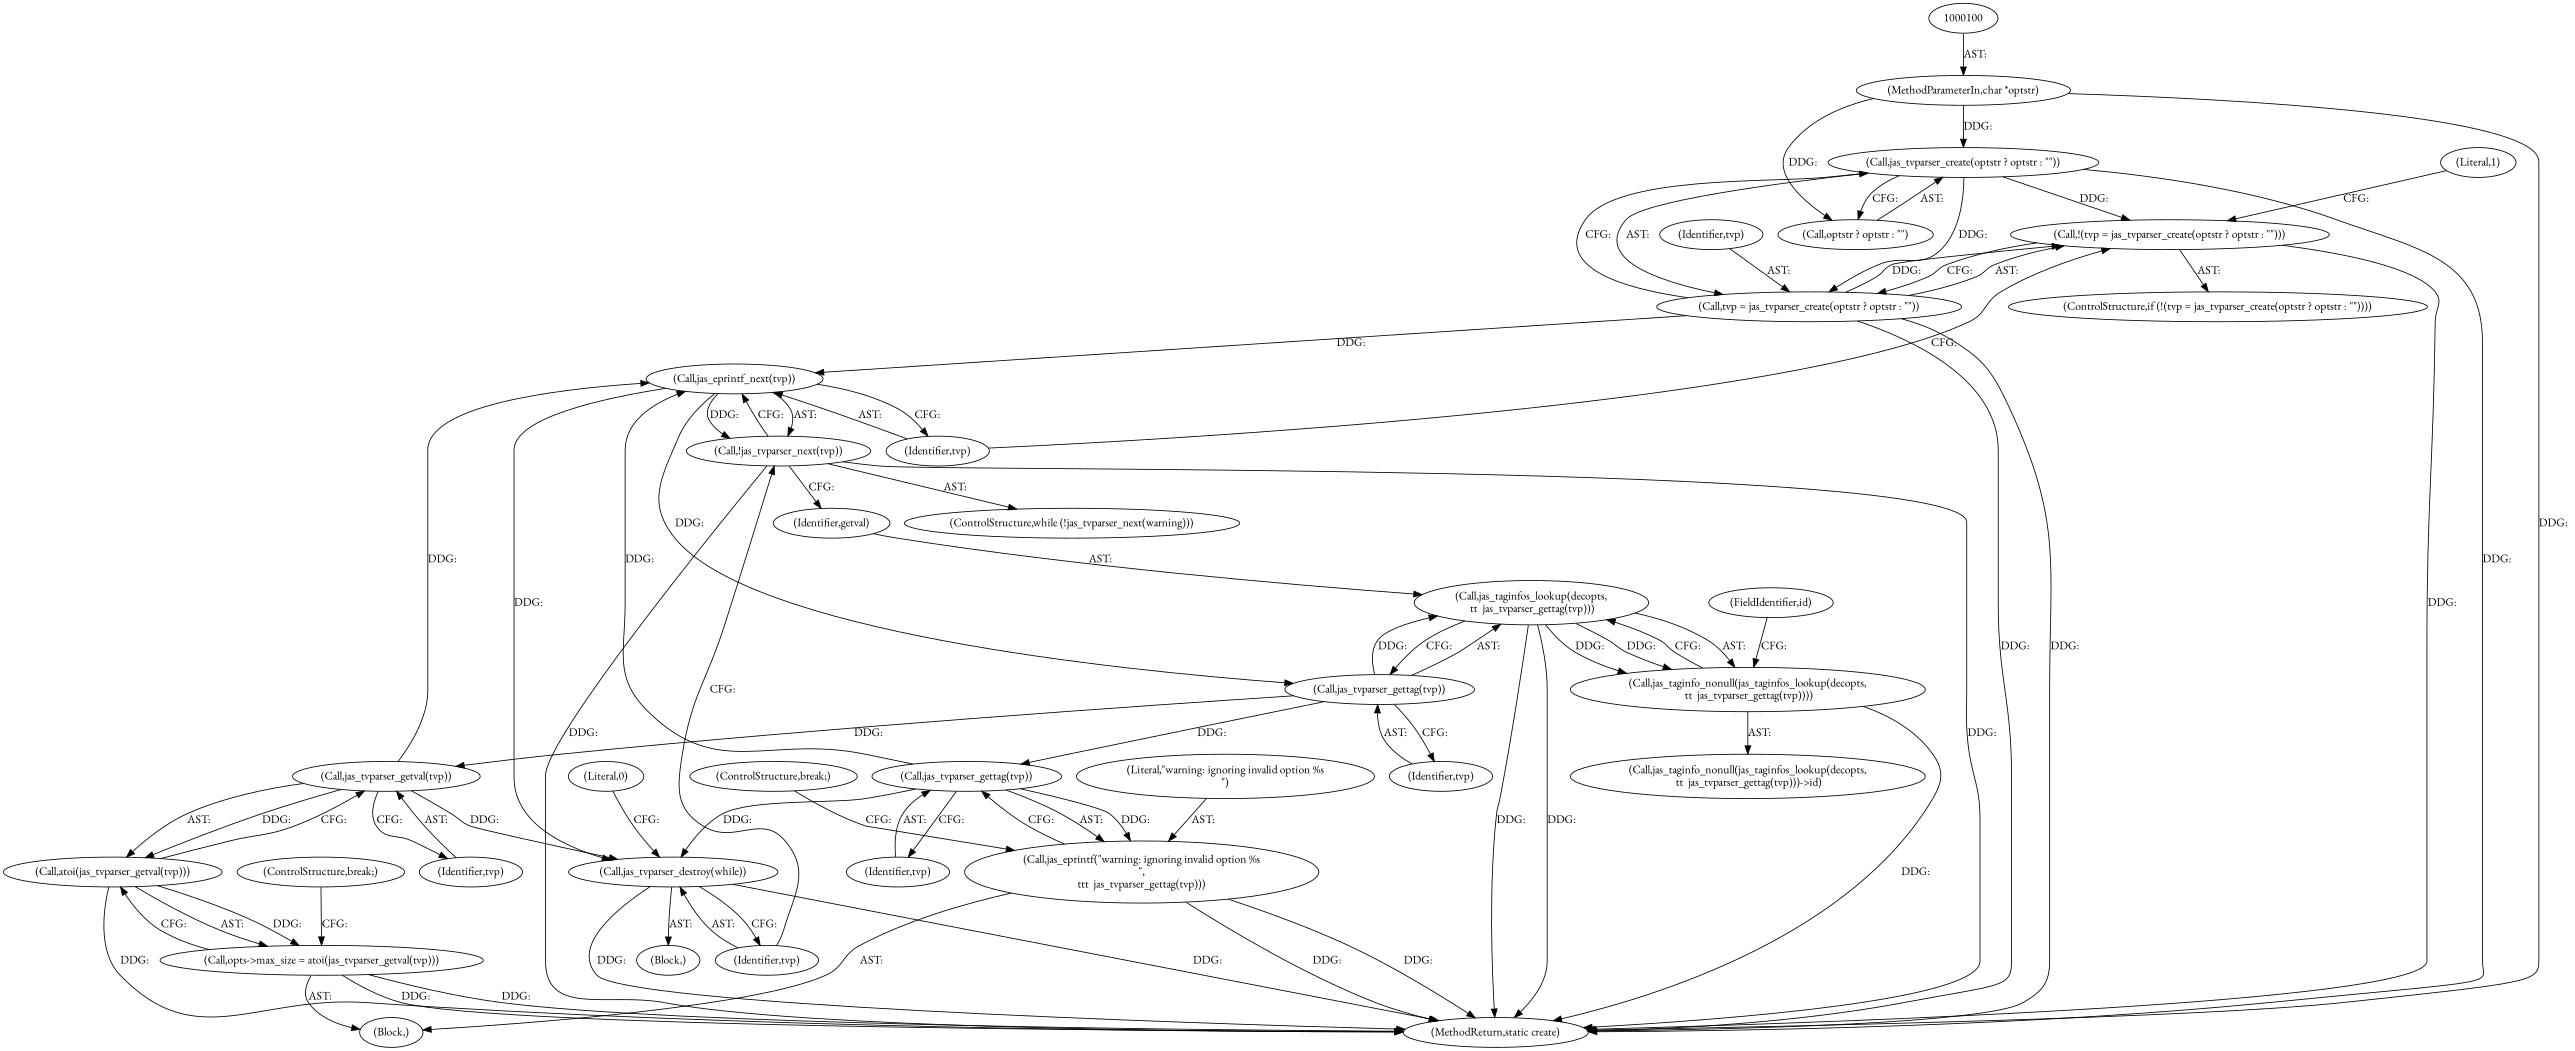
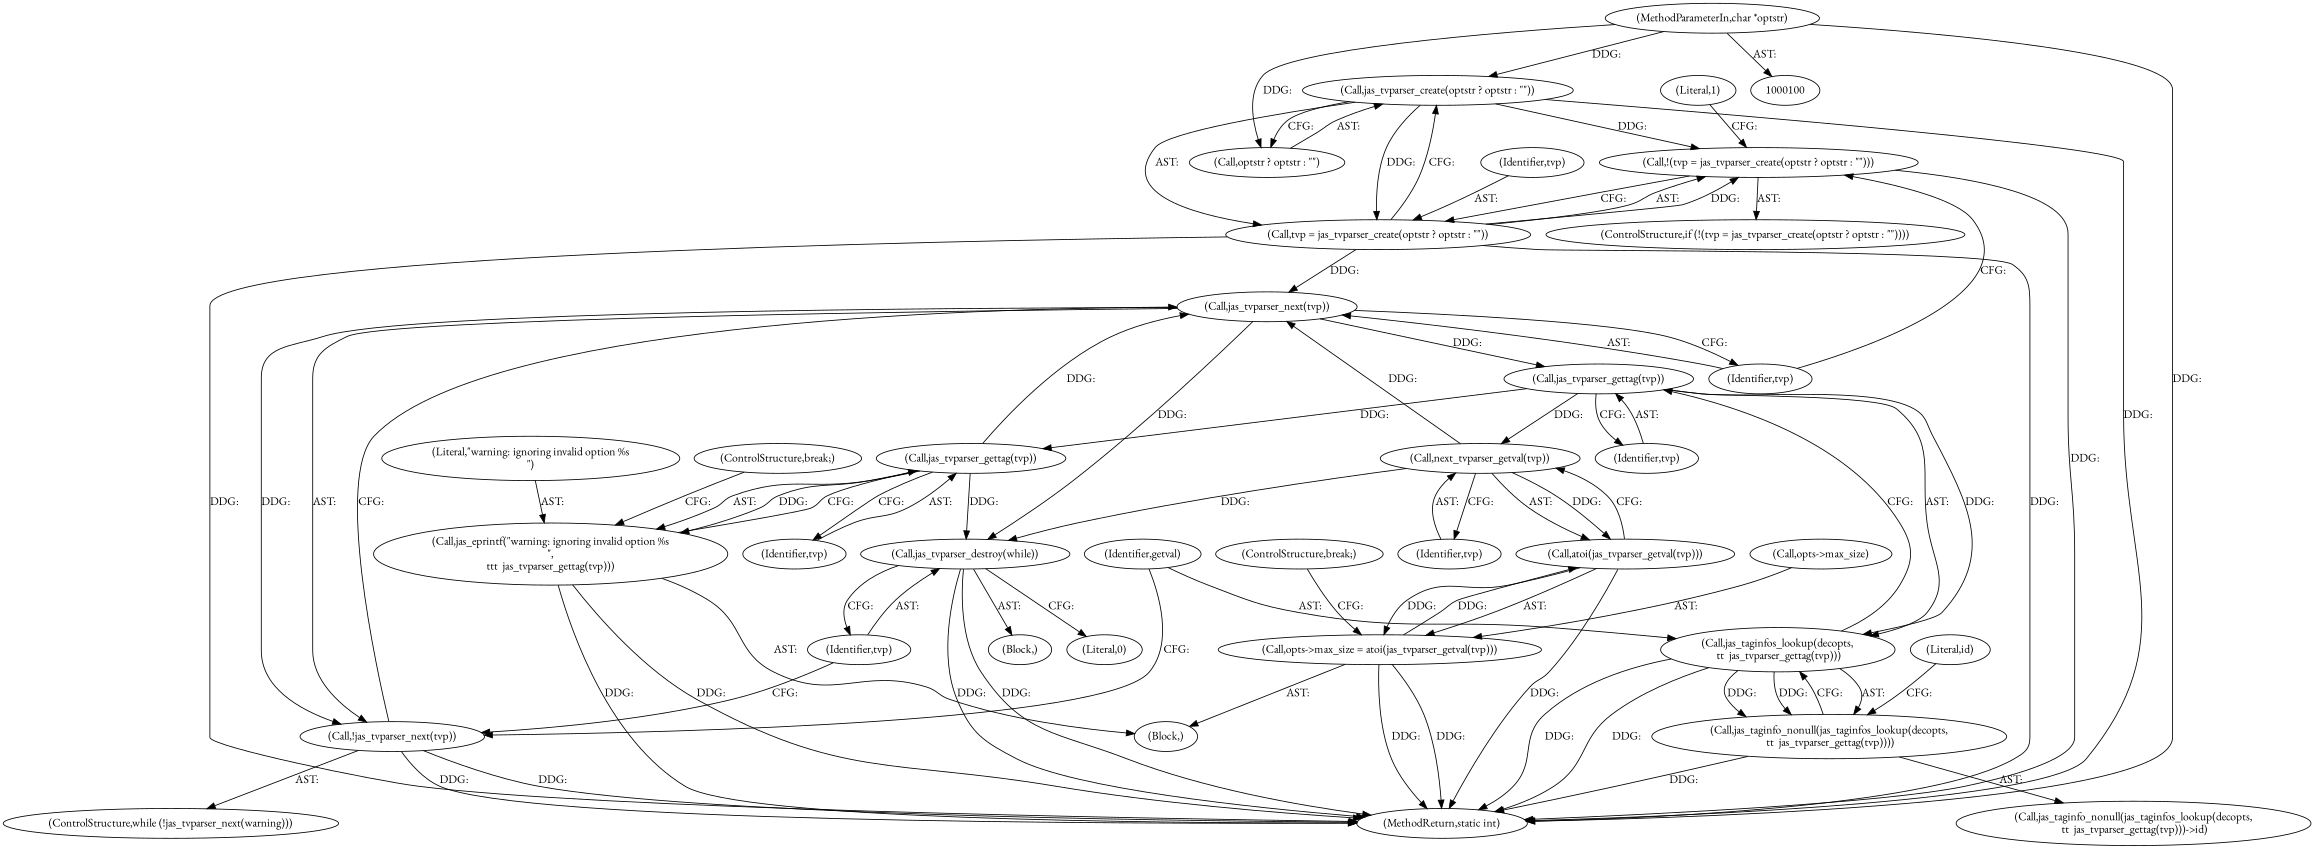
edge "1000100" -> "(MethodParameterIn,char *optstr)": reversed
node "(Call,jas_eprintf_next(tvp))": label "(Call,jas_eprintf_next(tvp))" -> "(Call,jas_tvparser_next(tvp))"
edge "(Call,!jas_tvparser_next(tvp))" -> "(Identifier,getval)": reversed
node "(Call,opts->max_size)": added
node "(FieldIdentifier,id)": label "(FieldIdentifier,id)" -> "(Literal,id)"
node "(Call,jas_tvparser_getval(tvp))": label "(Call,jas_tvparser_getval(tvp))" -> "(Call,next_tvparser_getval(tvp))"
edge "(Literal,0)" -> "(Call,jas_tvparser_destroy(while))": reversed
edge "(Call,opts->max_size = atoi(jas_tvparser_getval(tvp)))" -> "(Call,atoi(jas_tvparser_getval(tvp)))": label "CFG: " -> "DDG: "
node "(MethodReturn,static create)": label "(MethodReturn,static create)" -> "(MethodReturn,static int)"
